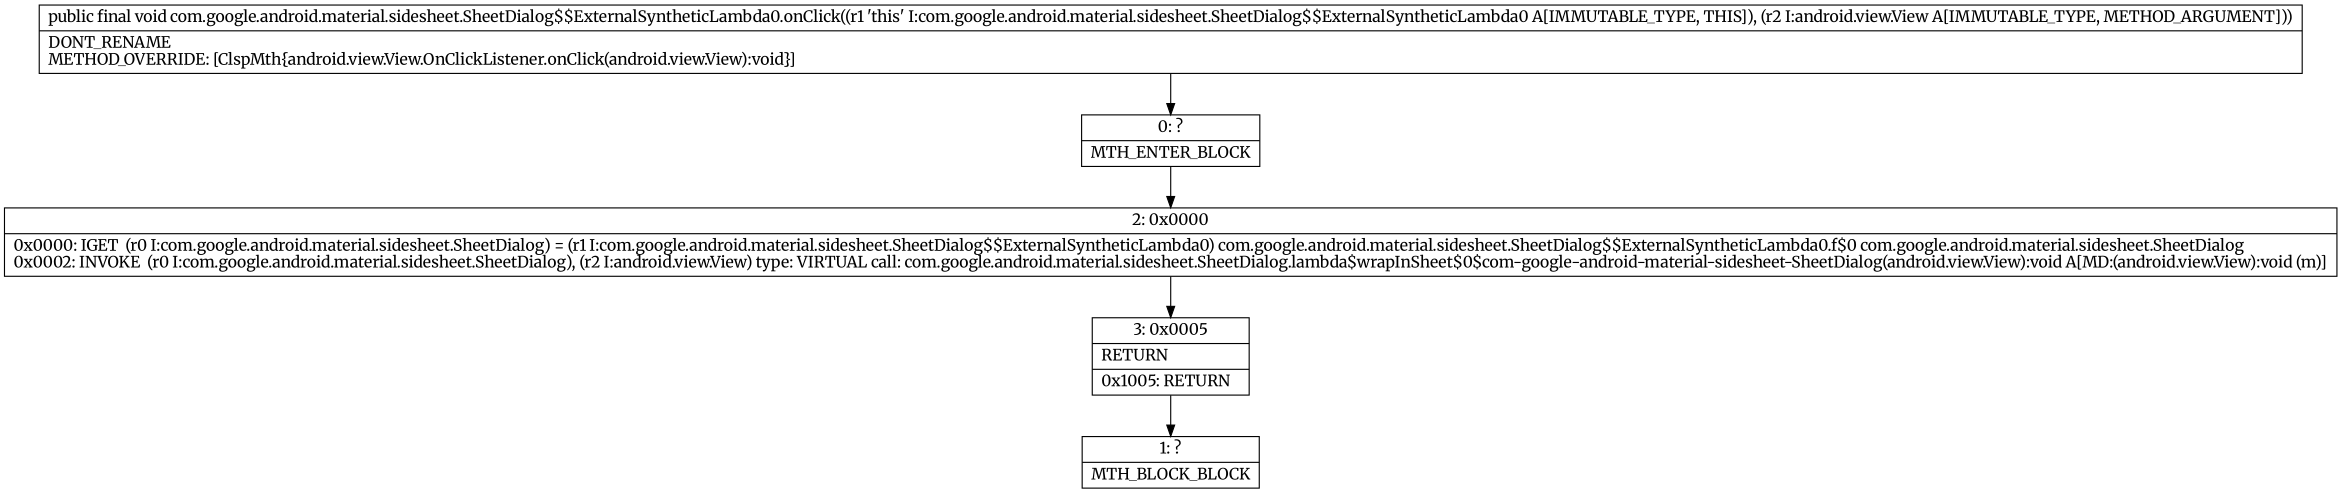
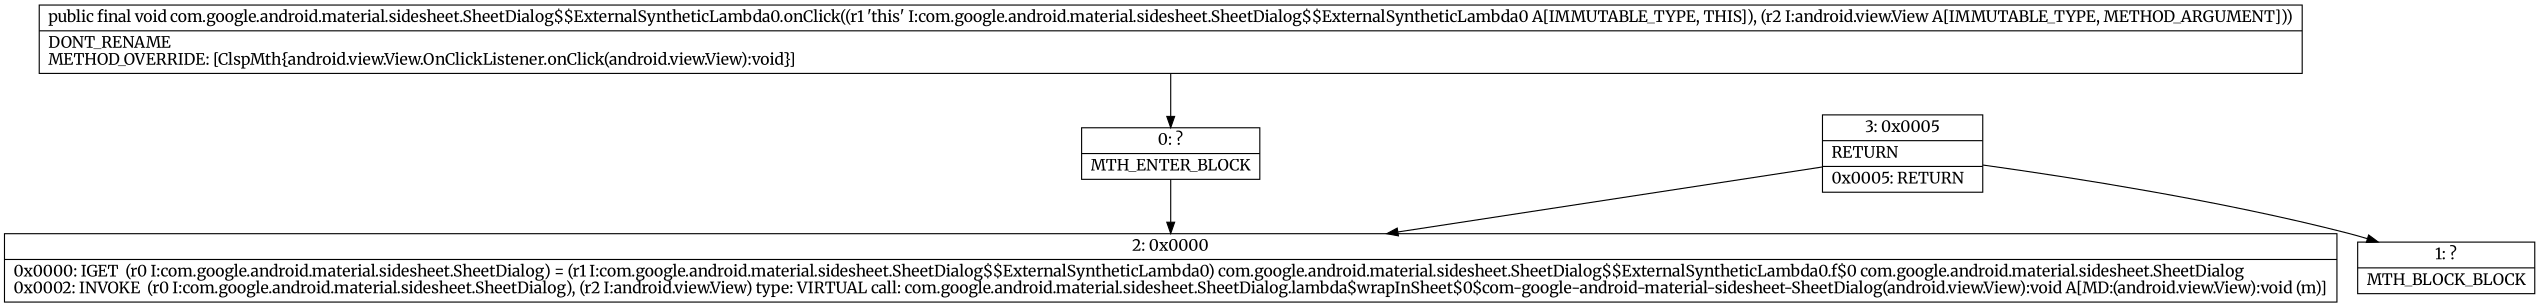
edge "2: 0x0000" -> "3: 0x0005": reversed
node "3: 0x0005": text "0x1005: RETURN" -> "0x0005: RETURN"
